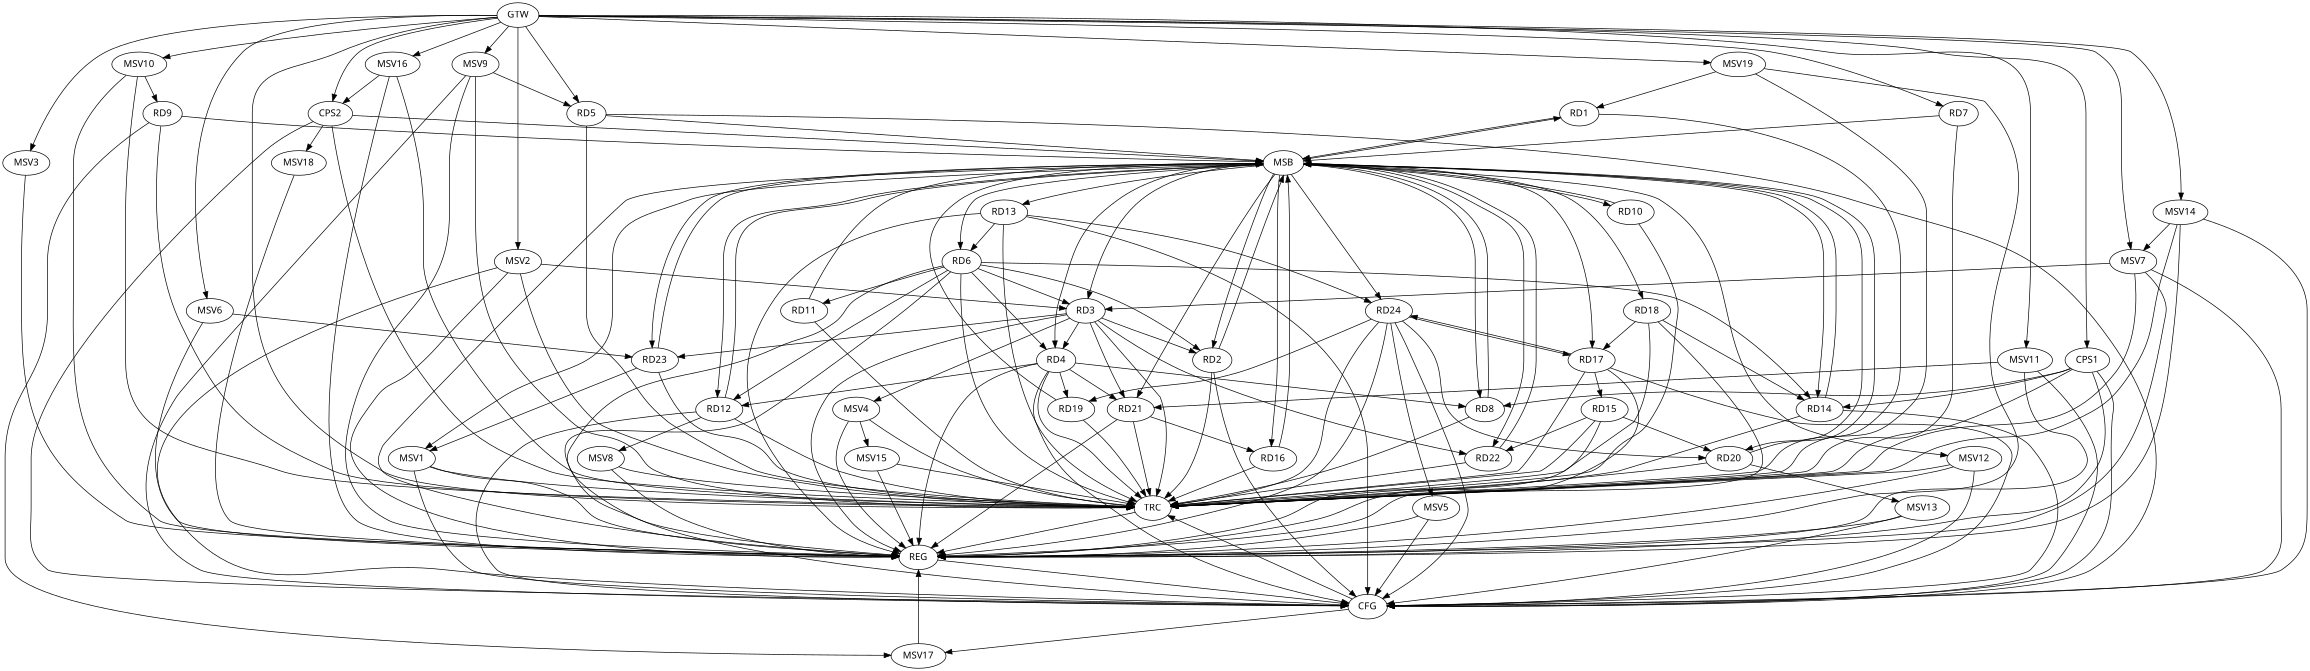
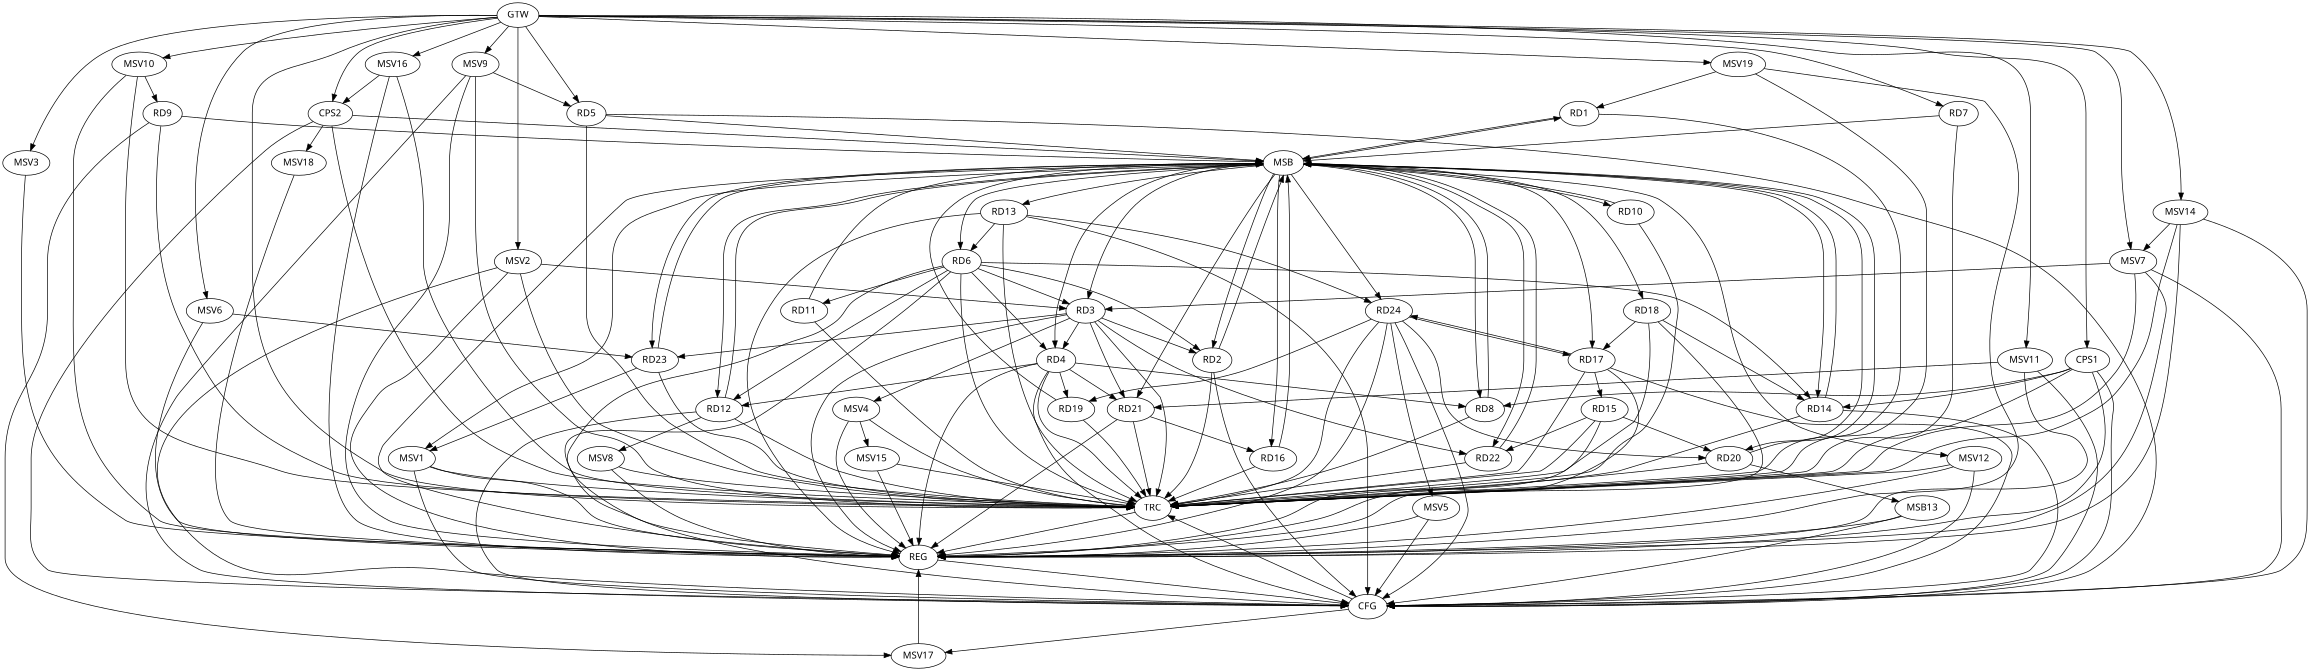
node "MSV13": label "MSV13" -> "MSB13"
